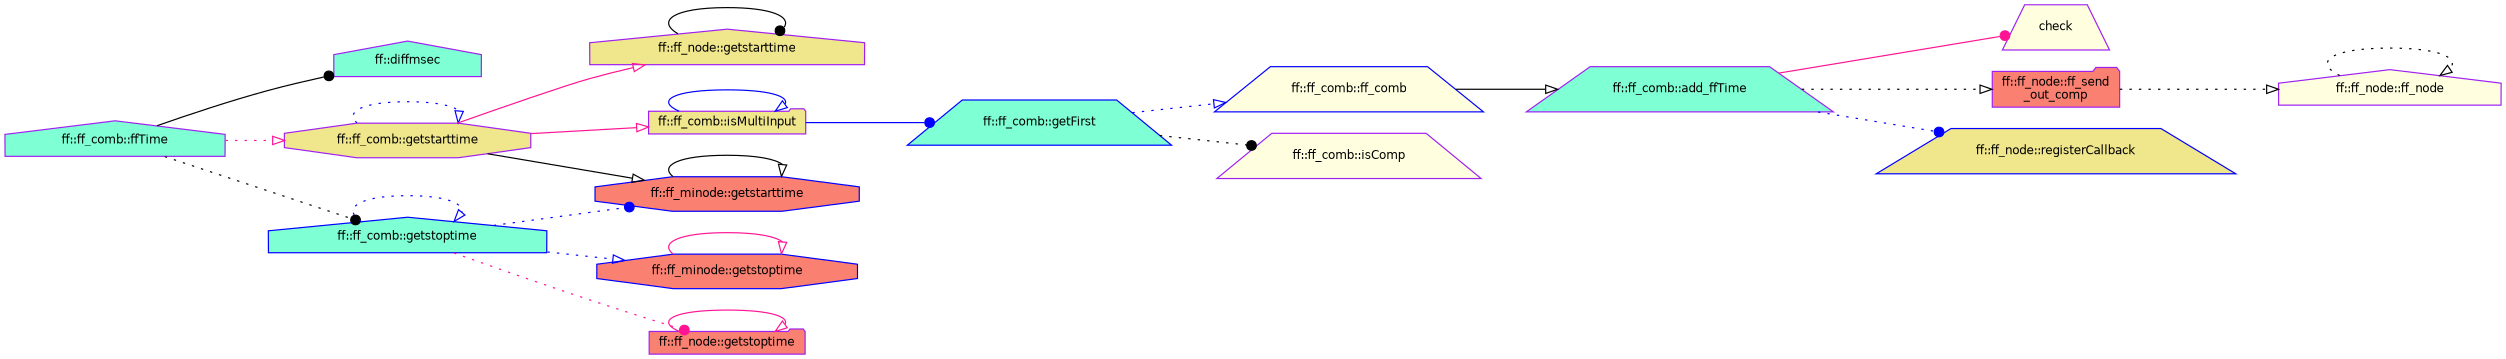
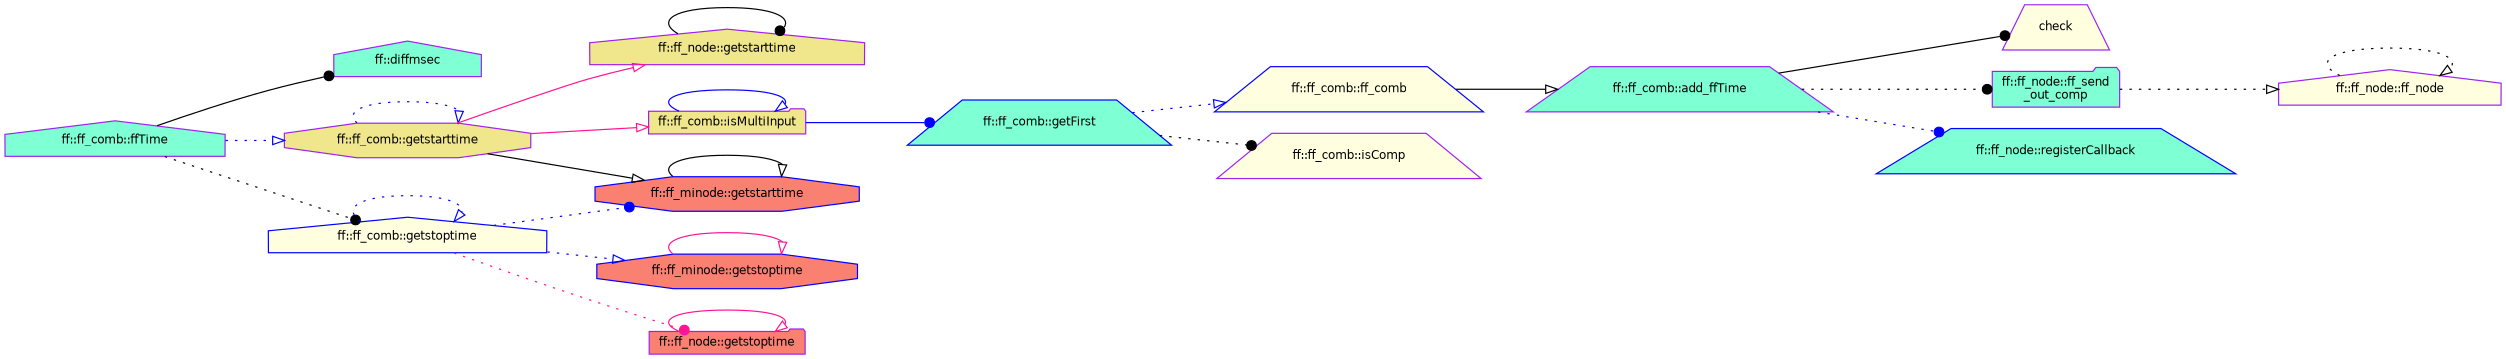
edge "ff::ff_comb::add_ffTime" -> "check": color deeppink -> black
edge "ff::ff_comb::add_ffTime" -> "ff::ff_node::ff_send _out_comp": arrowhead onormal -> dot
node "ff::ff_node::ff_send _out_comp": fillcolor salmon -> aquamarine
edge "ff::ff_comb::ffTime" -> "ff::ff_comb::getstarttime": color deeppink -> blue
node "ff::ff_node::registerCallback": fillcolor khaki -> aquamarine
node "ff::ff_comb::getstoptime": fillcolor aquamarine -> lightyellow
